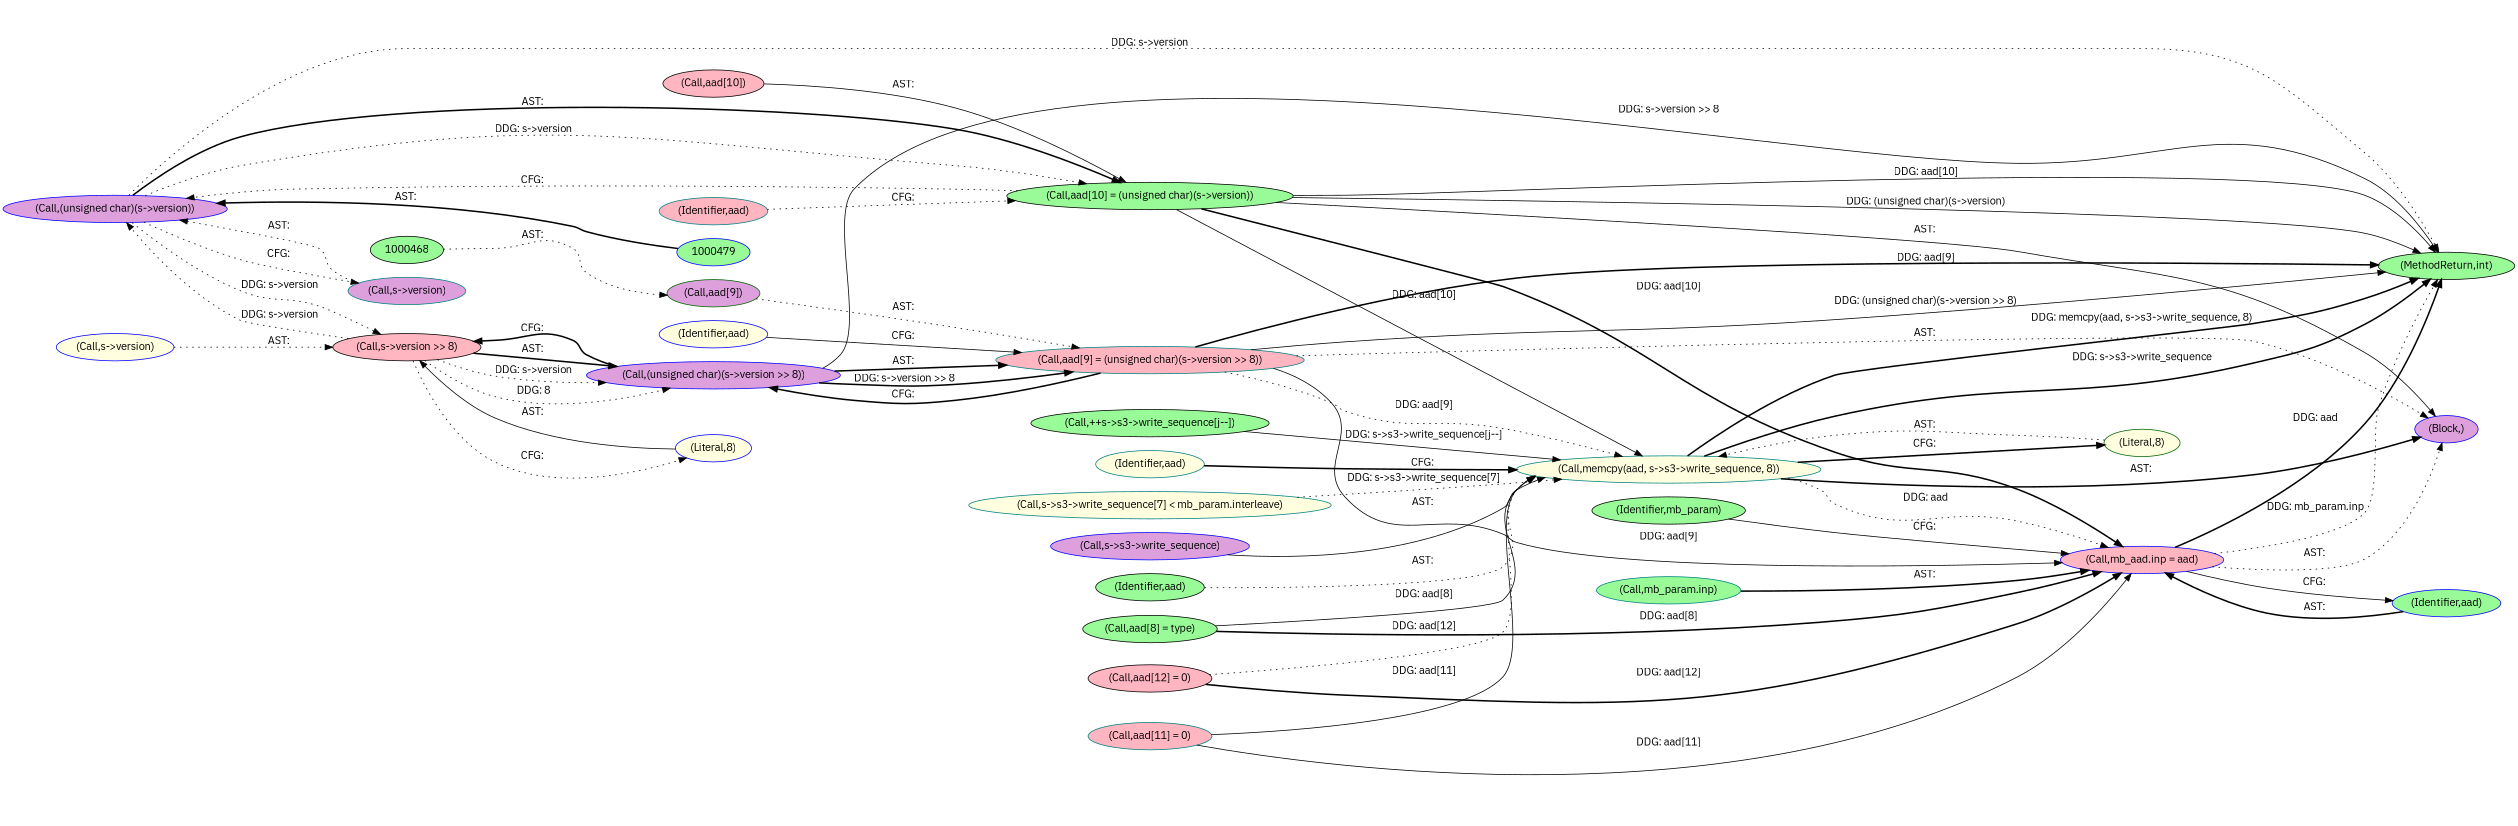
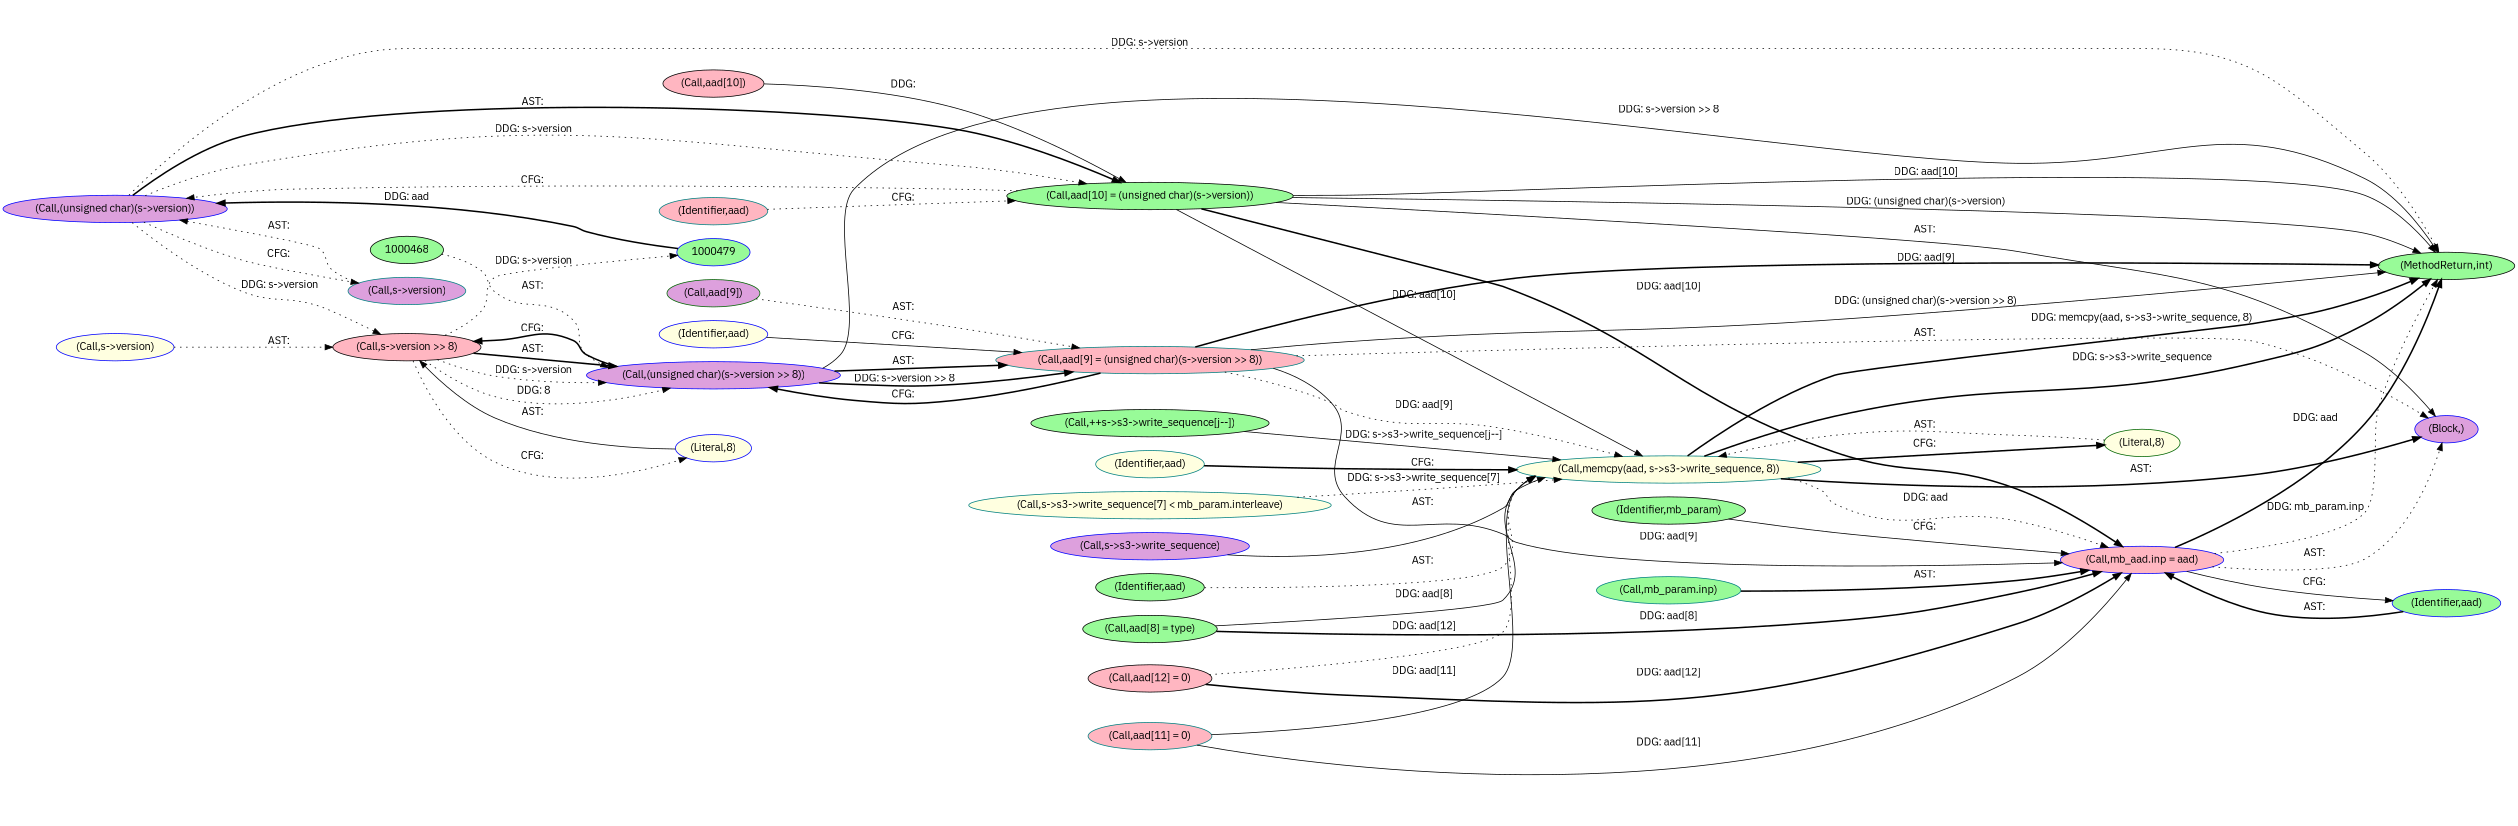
edge "(Call,aad[10])" -> "(Call,aad[10] = (unsigned char)(s->version))": label "AST: " -> "DDG: "
edge "1000479" -> "(Call,(unsigned char)(s->version))": label "AST: " -> "DDG: aad"
edge "1000468" -> "(Call,aad[9])": now "1000468" -> "(Call,(unsigned char)(s->version >> 8))"
edge "(Call,s->version >> 8)" -> "(Call,(unsigned char)(s->version))": now "(Call,s->version >> 8)" -> "1000479"
